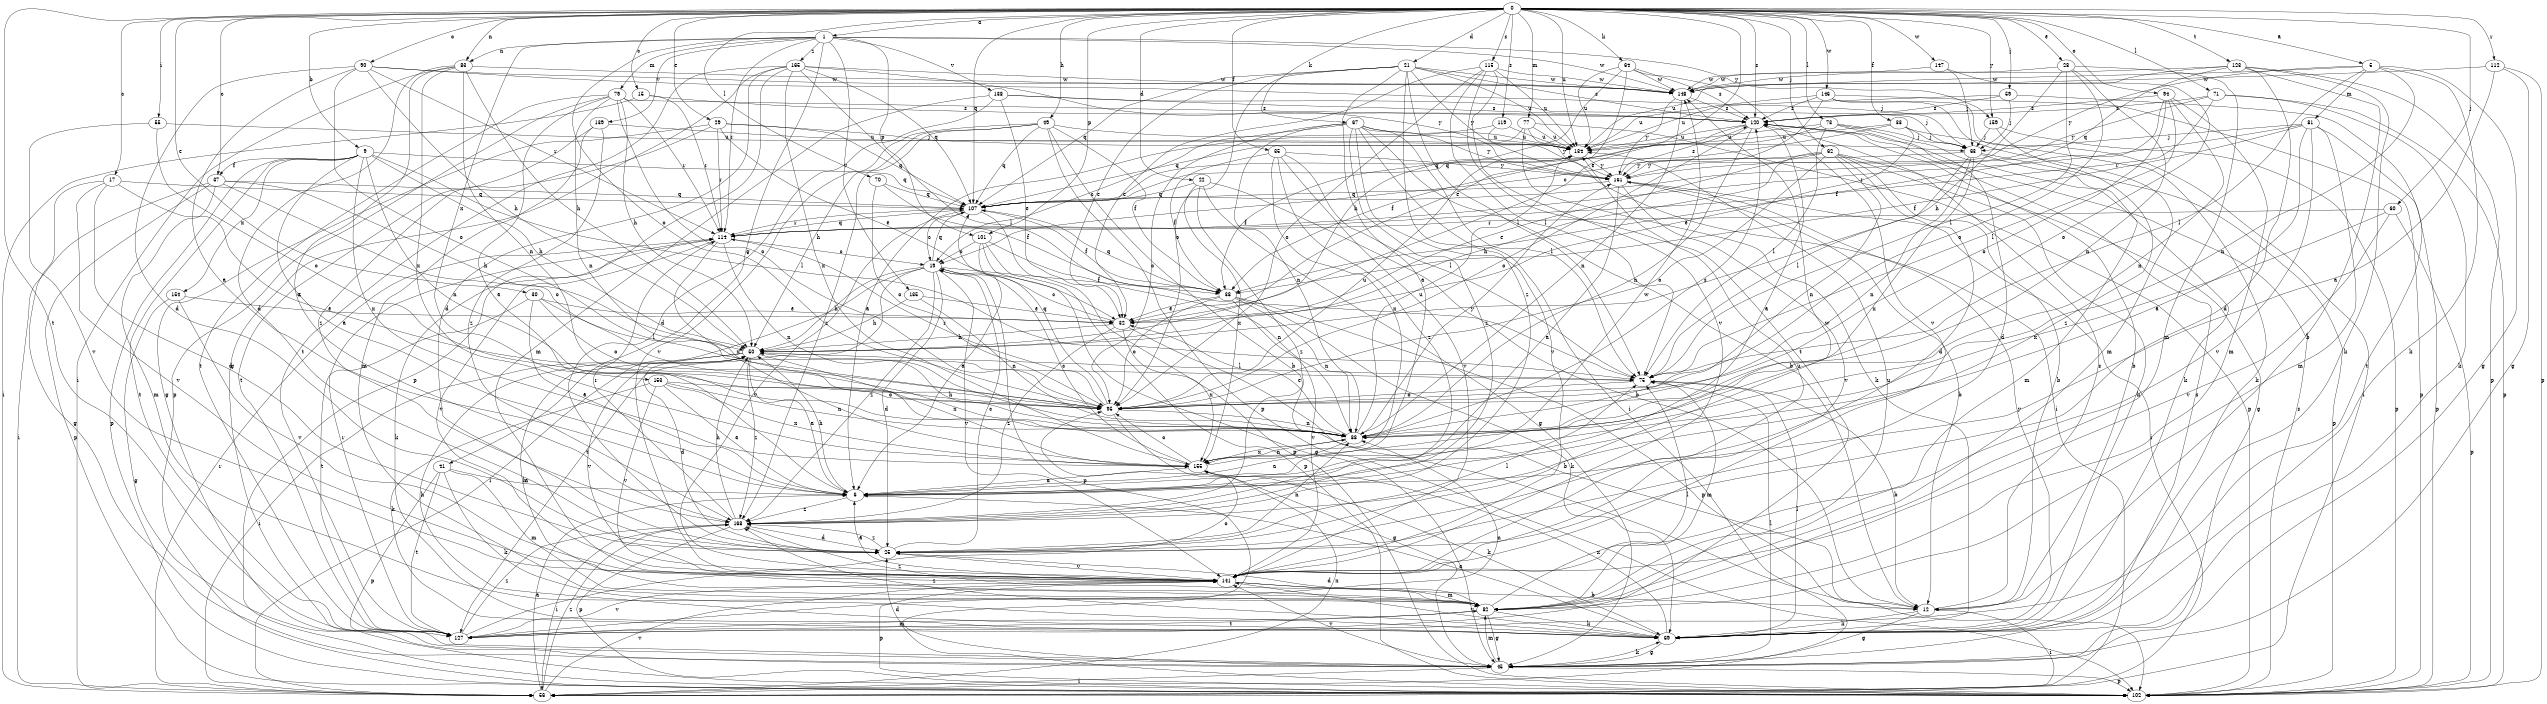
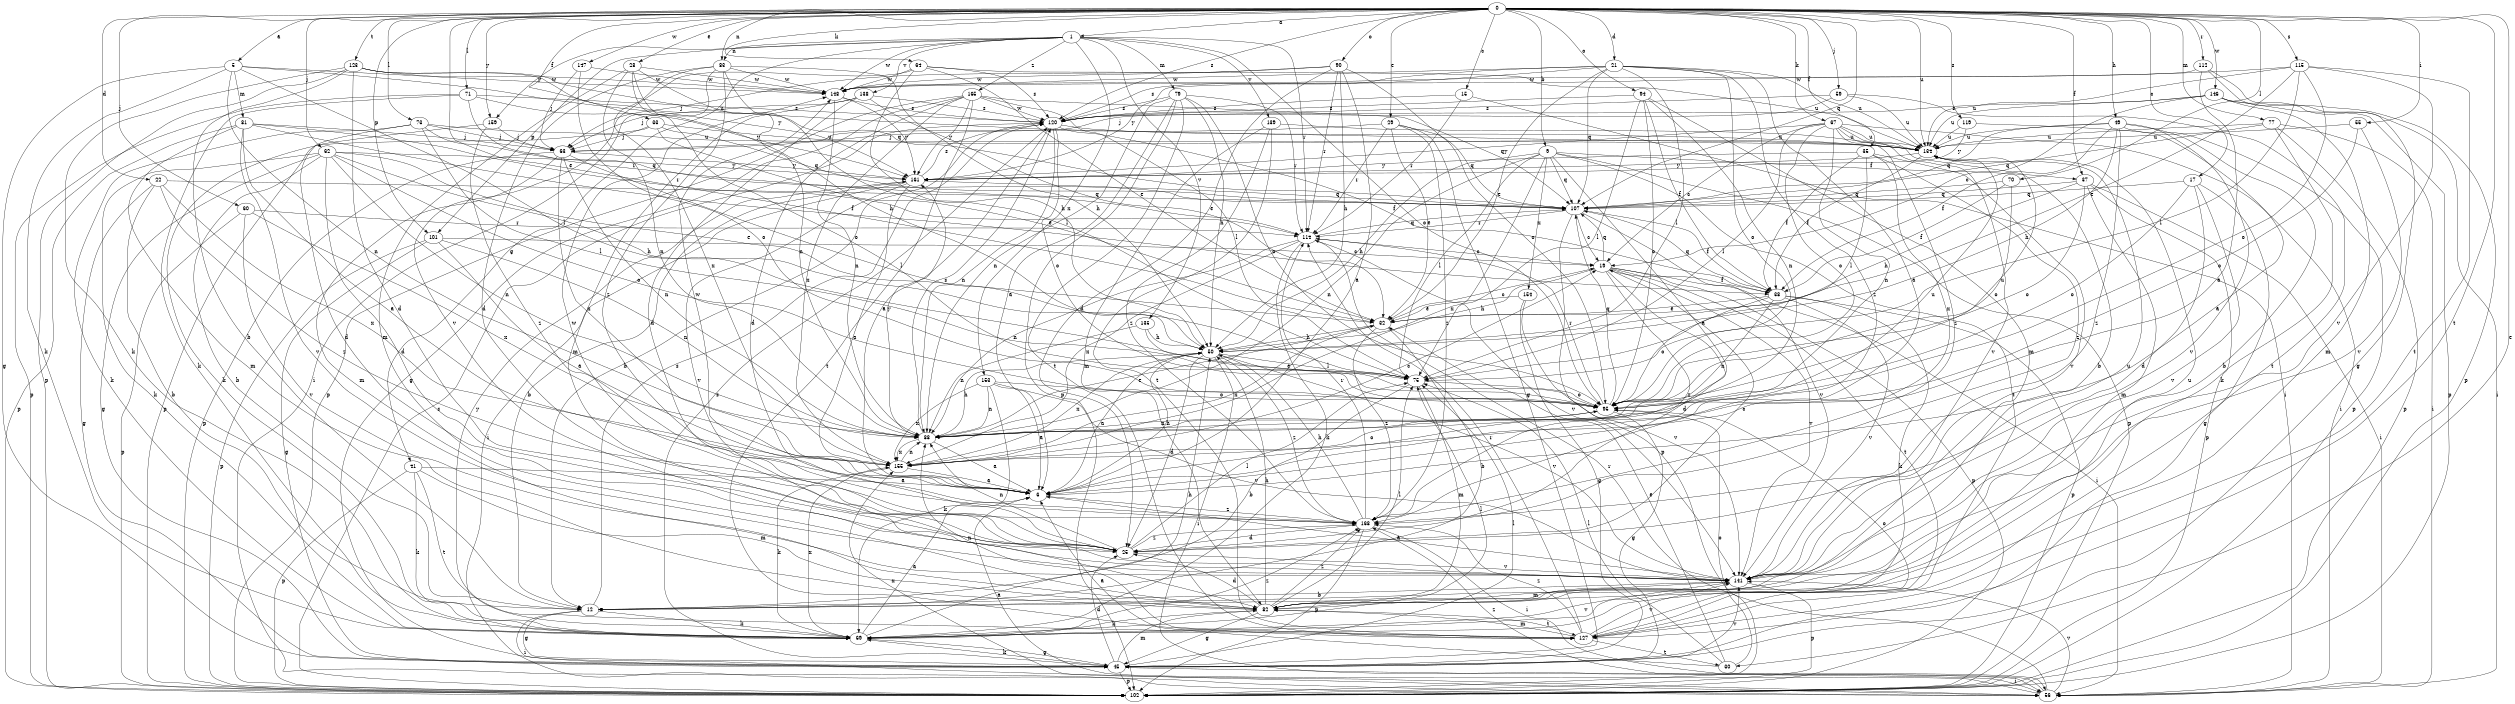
edge "165" -> "148": now "165" -> "120"
edge "0" -> "37": label "c" -> "f"
edge "135" -> "32": now "135" -> "95"
edge "30" -> "127": reversed
